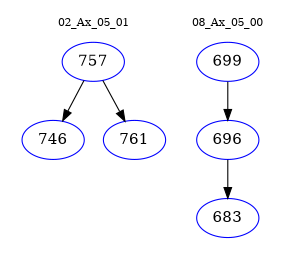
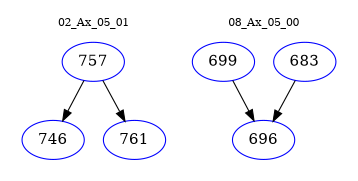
edge "696" -> "683": reversed
